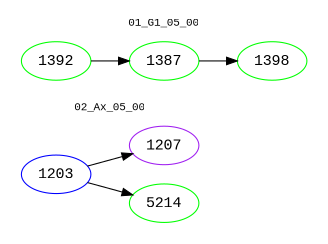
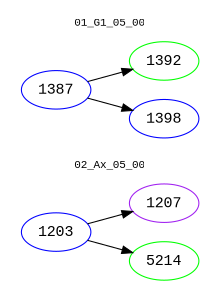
edge "1392" -> "1387": reversed
node "1387": color green -> blue
node "1398": color green -> blue
